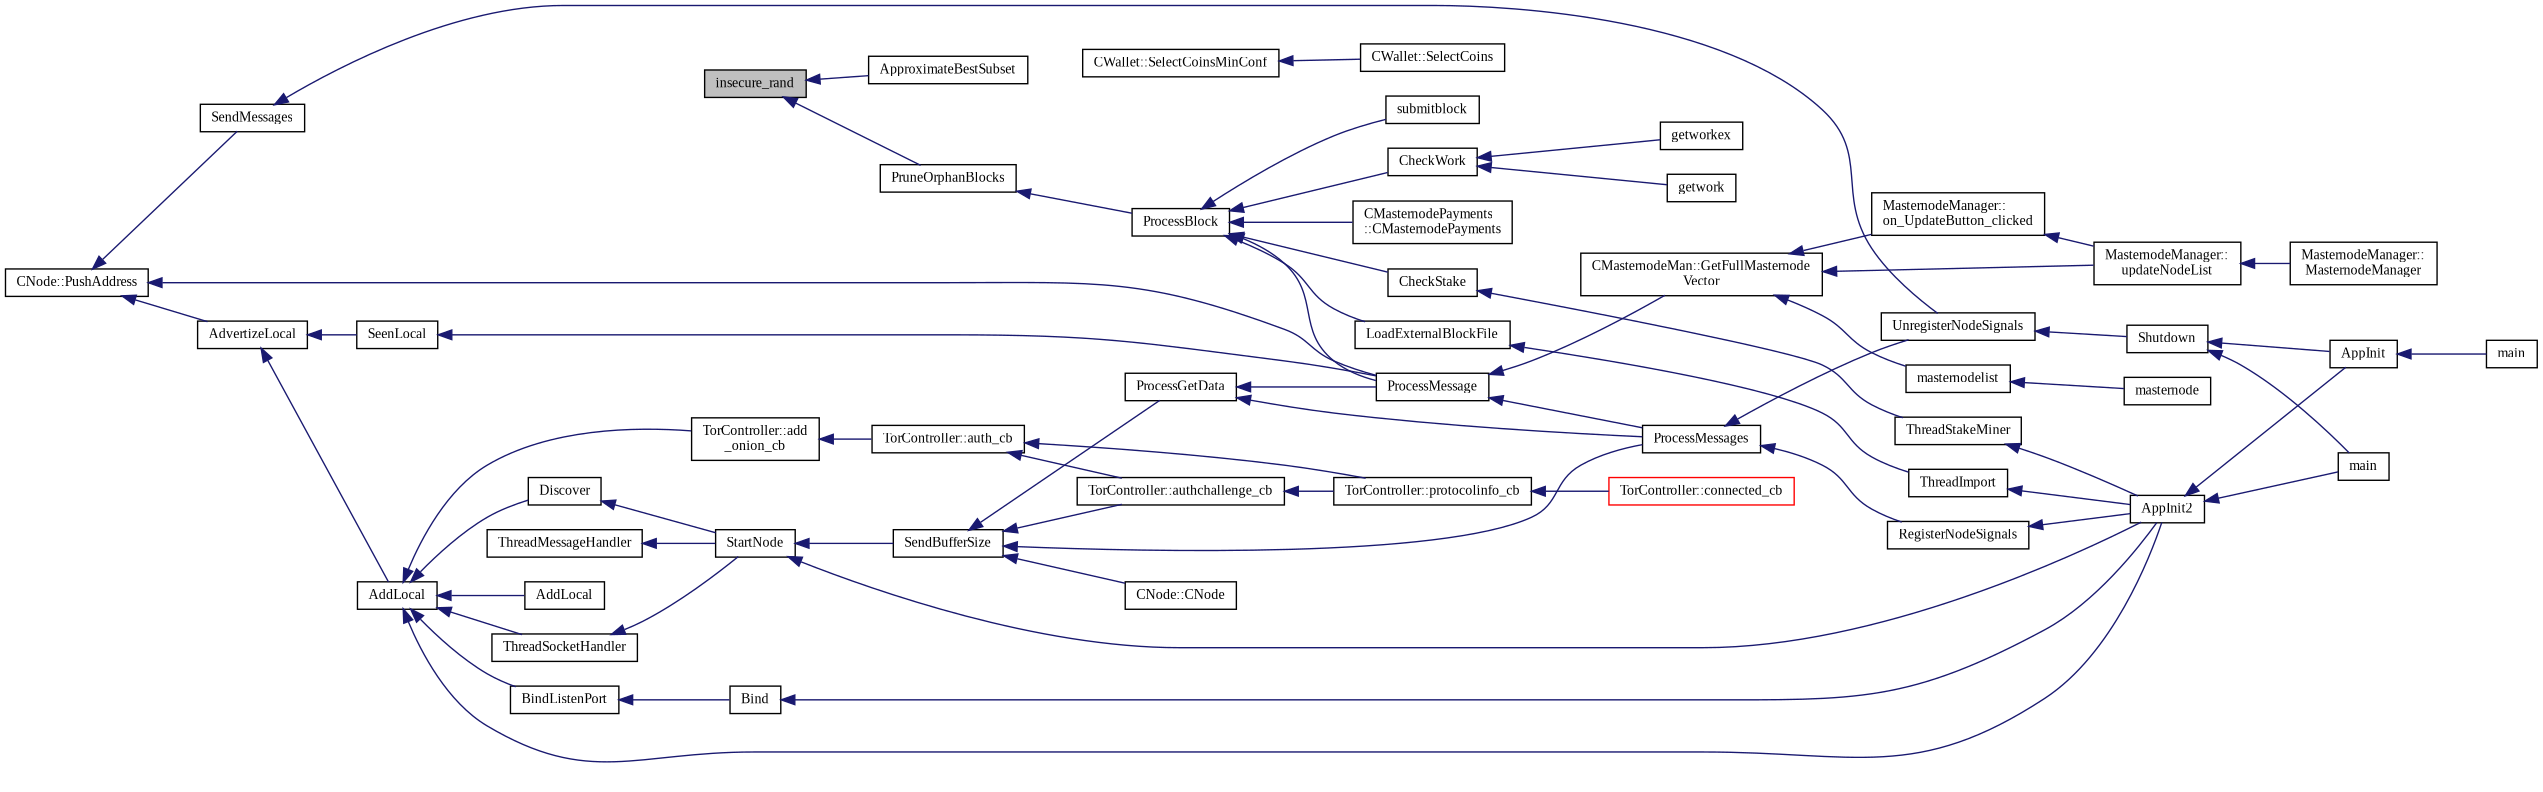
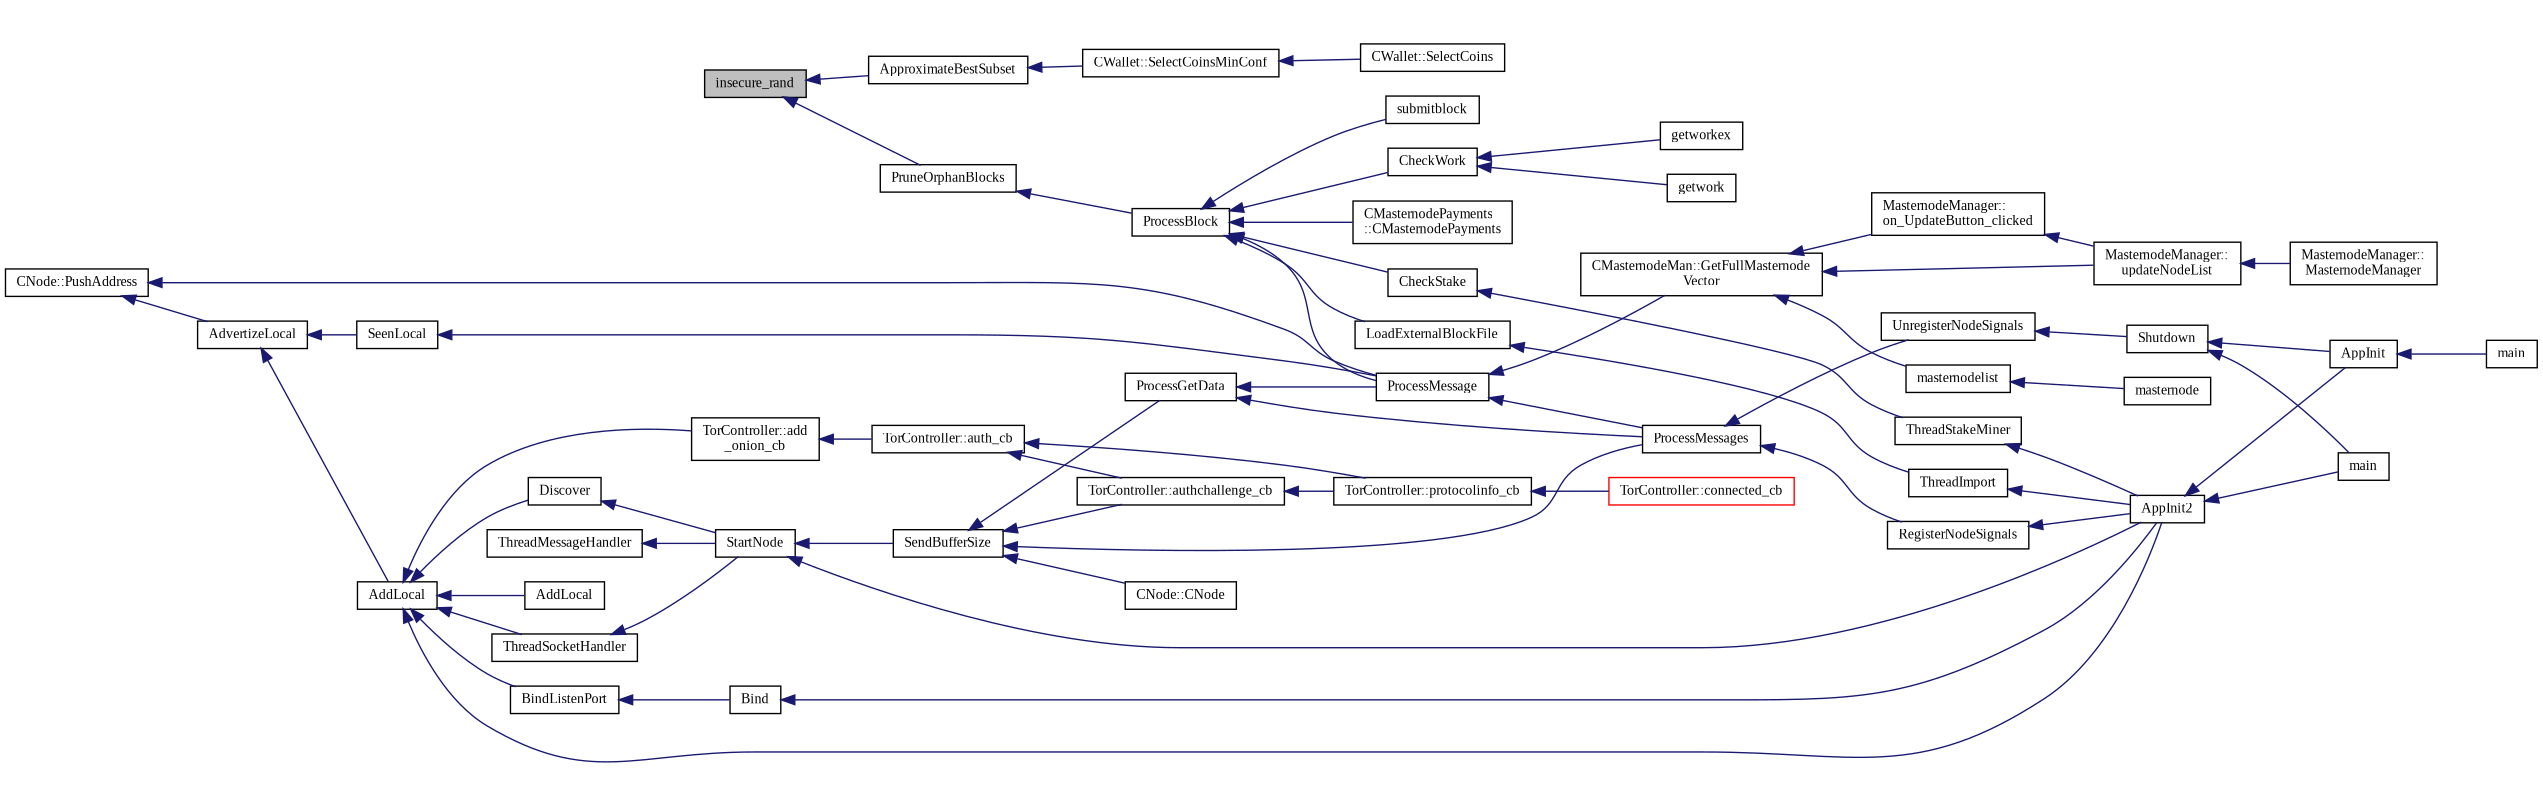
edge "CWallet::SelectCoinsMinConf" -> "ApproximateBestSubset": added
node "SendMessages": removed
